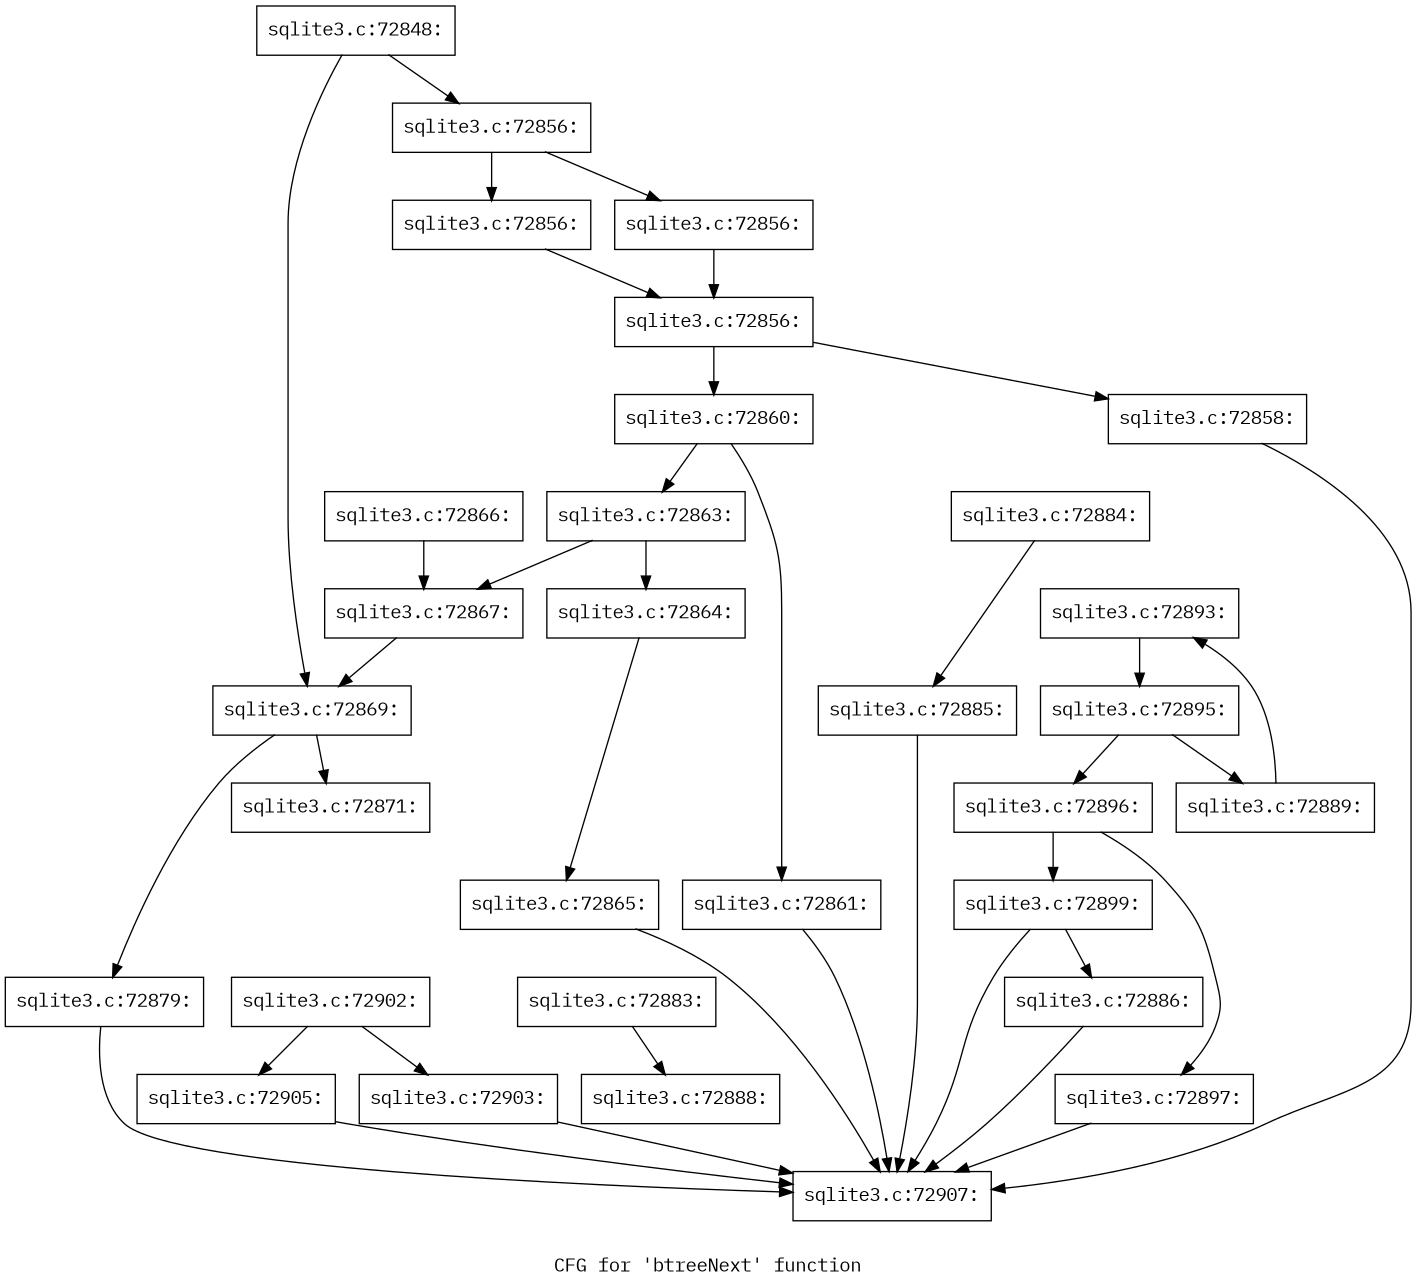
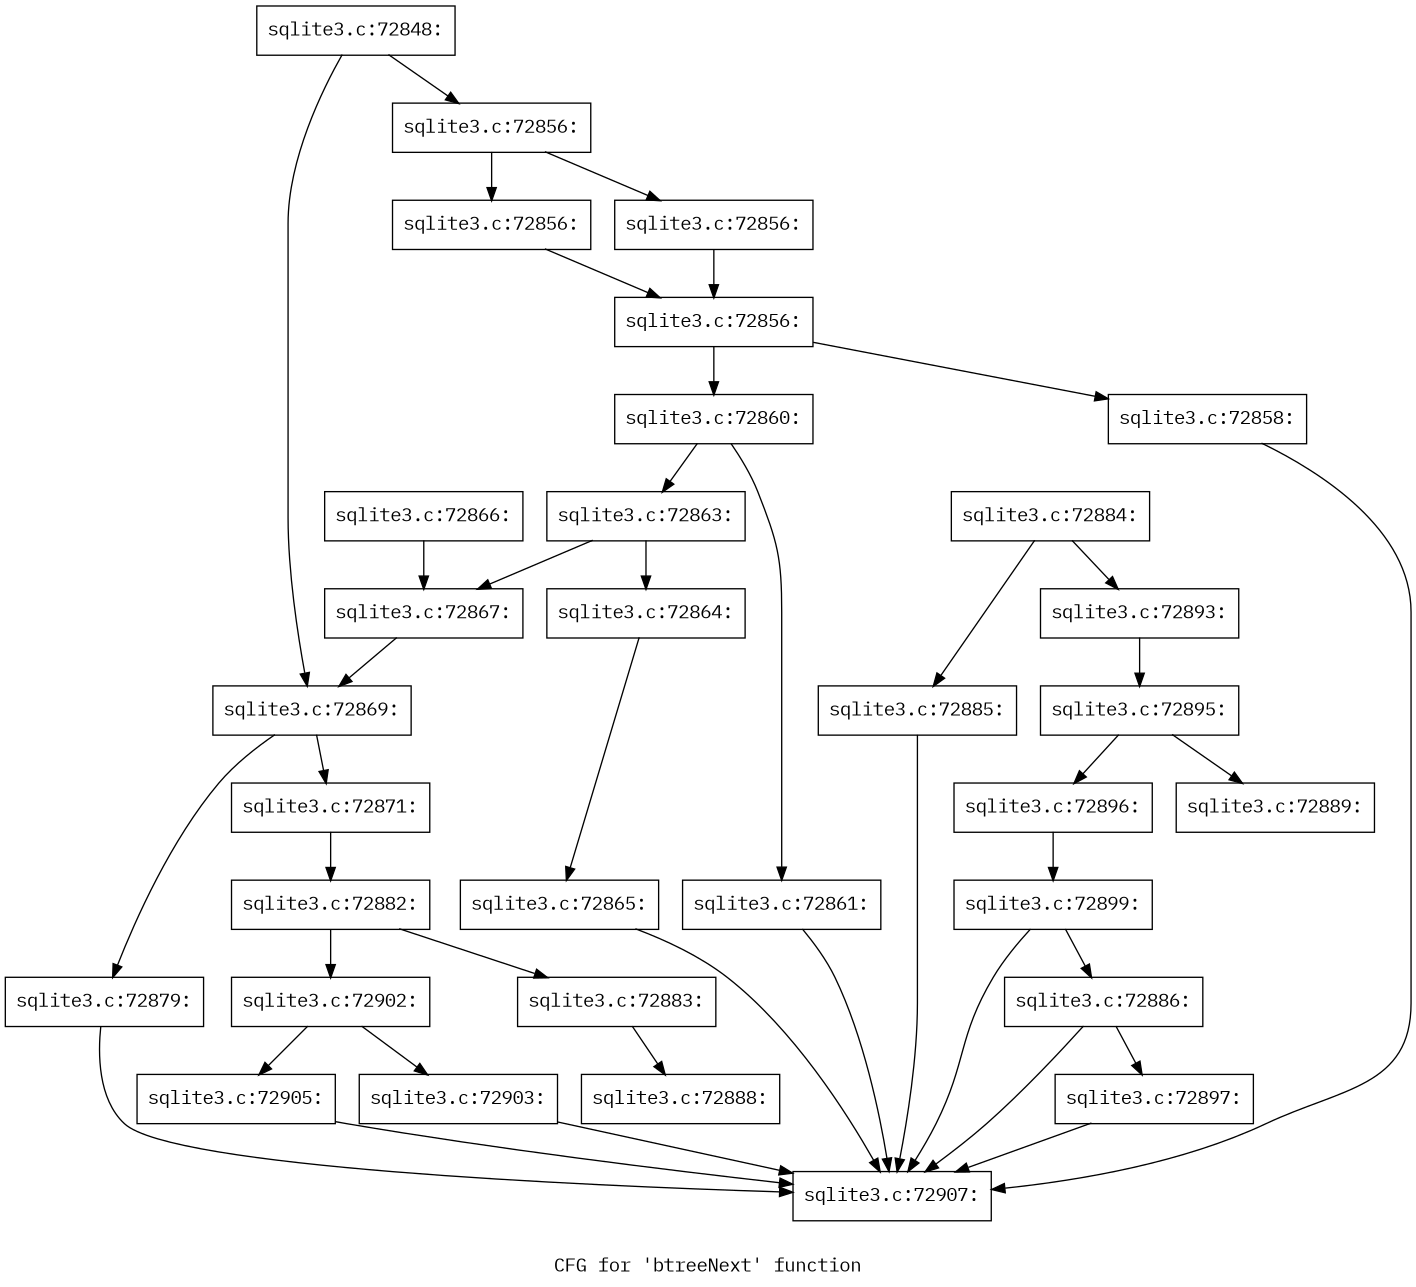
edge "sqlite3.c:72889:" -> "sqlite3.c:72893:": now "sqlite3.c:72884:" -> "sqlite3.c:72893:"
node "sqlite3.c:72882:": added
edge "sqlite3.c:72896:" -> "sqlite3.c:72897:": now "sqlite3.c:72886:" -> "sqlite3.c:72897:"
